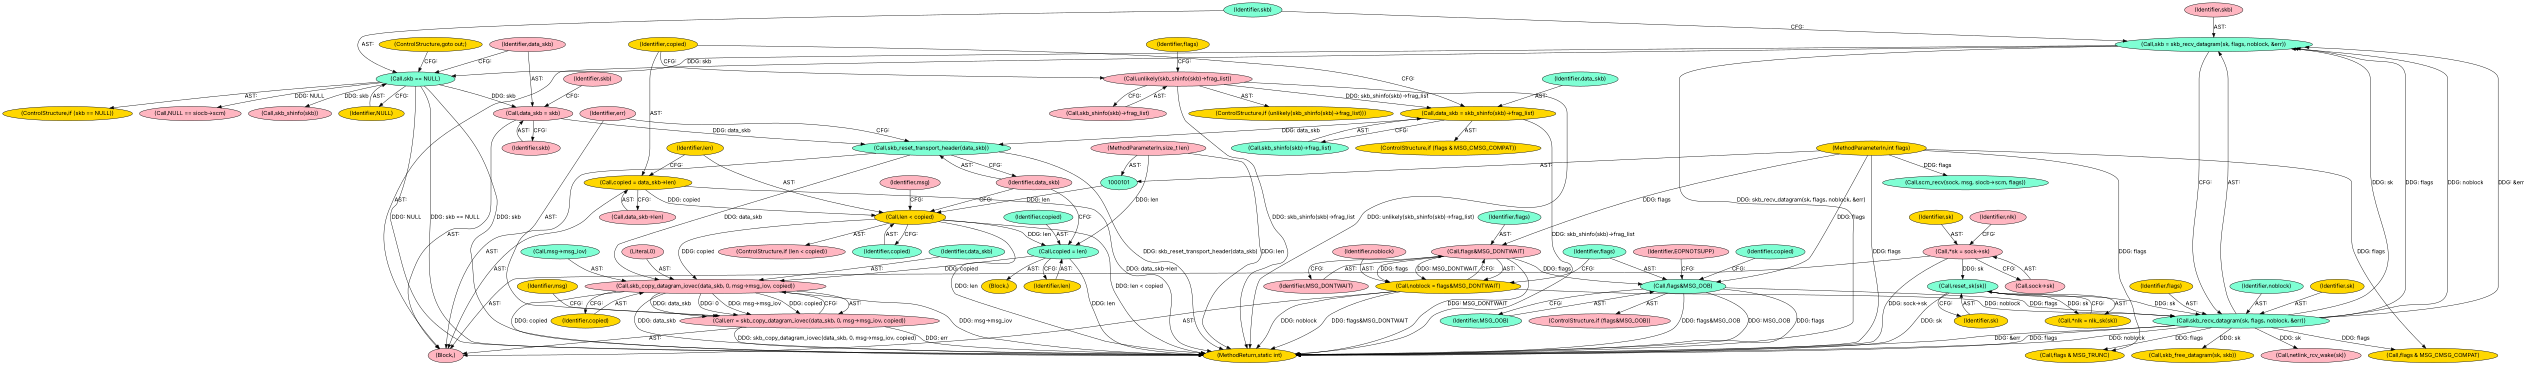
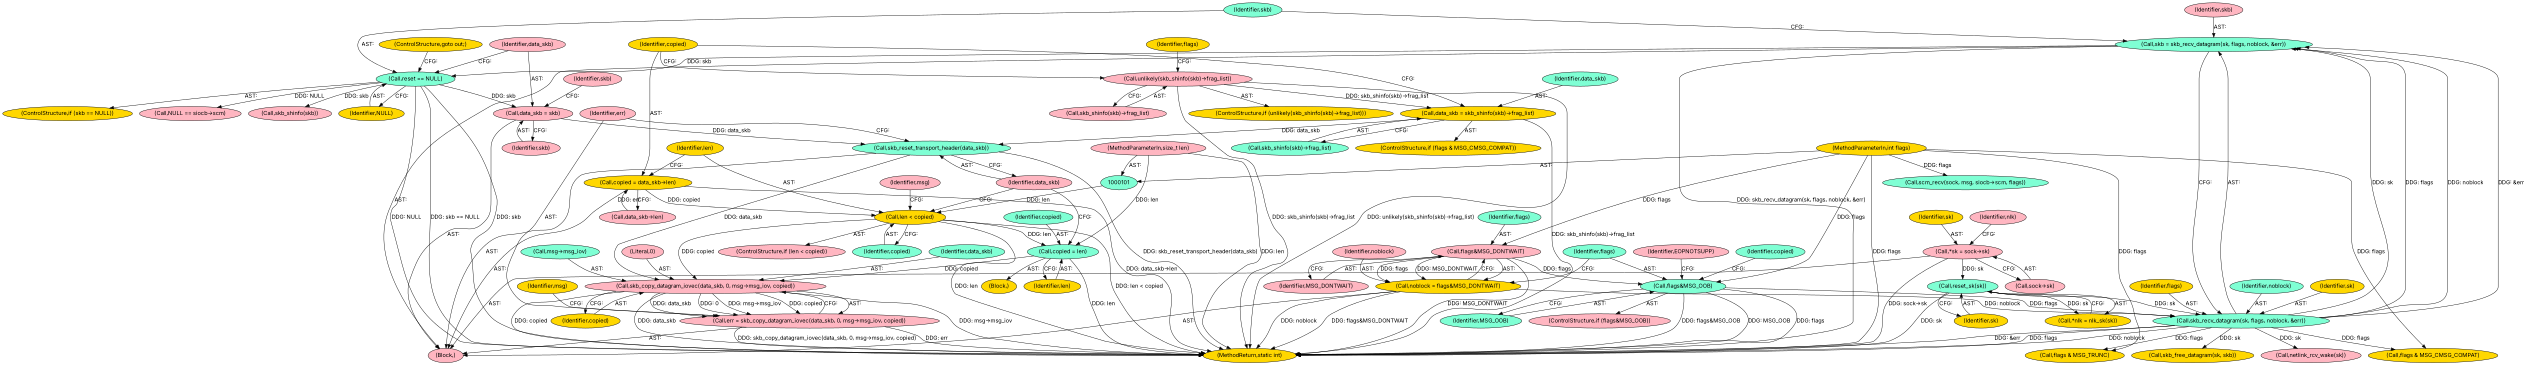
node "(Call,skb == NULL)": label "(Call,skb == NULL)" -> "(Call,reset == NULL)"
edge "(Call,data_skb->len)" -> "(Call,copied = data_skb->len)": label "AST: " -> "DDG: err"
